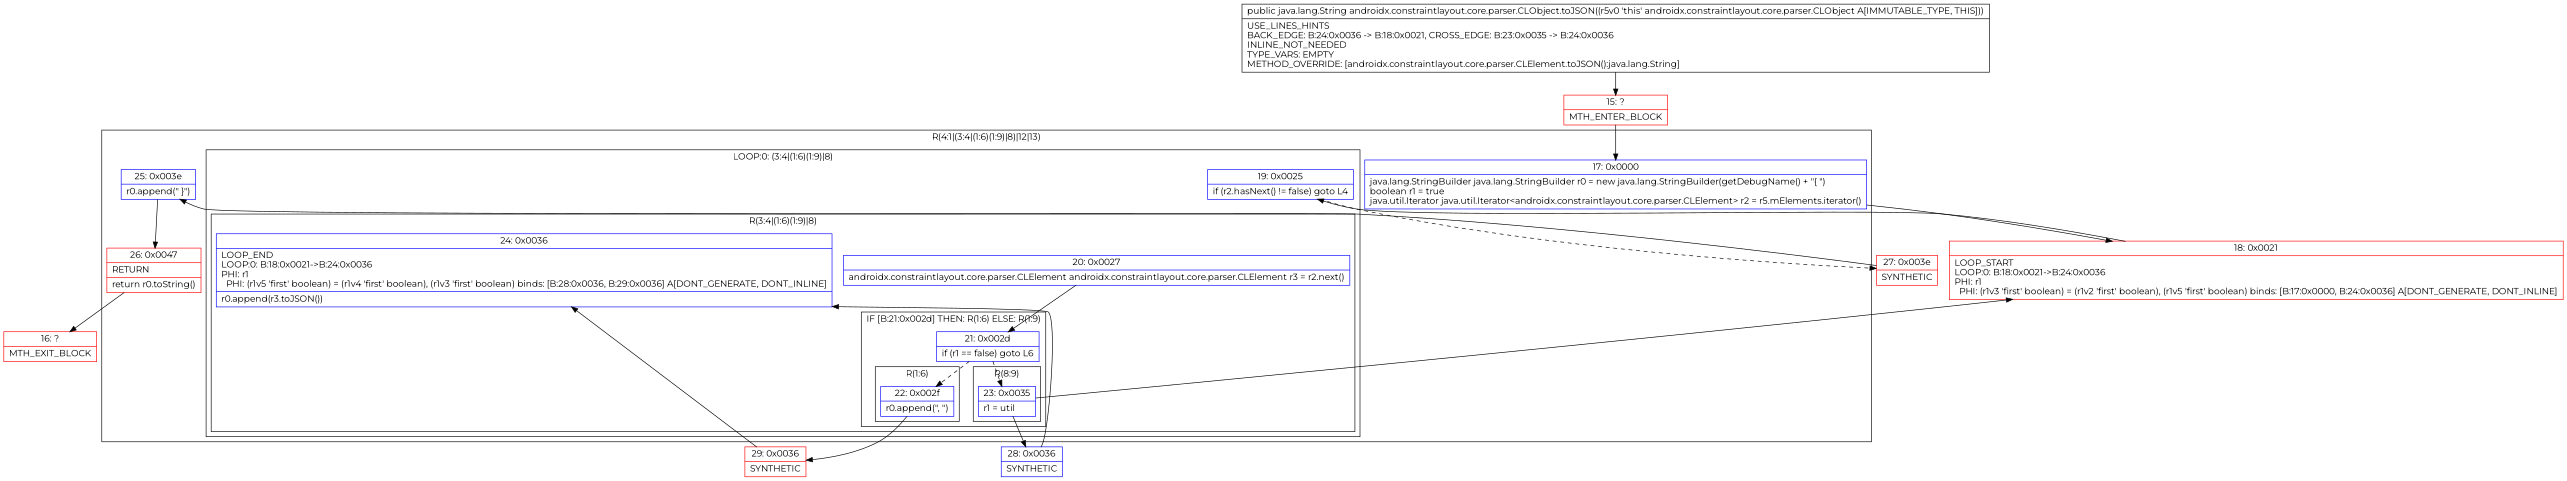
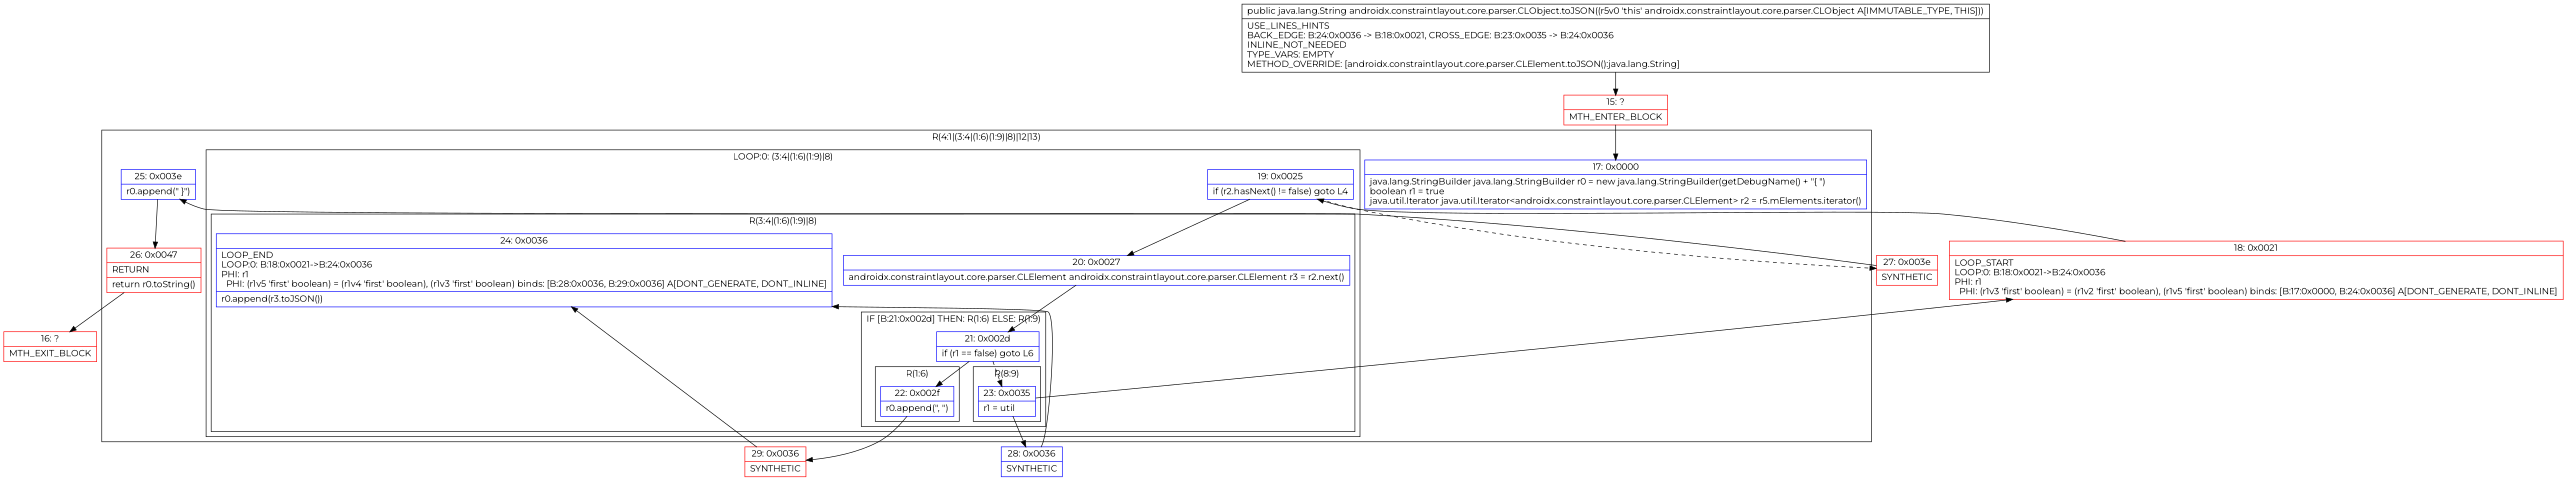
edge "17: 0x0000" -> "18: 0x0021": removed
edge "19: 0x0025" -> "20: 0x0027": added
edge "21: 0x002d" -> "22: 0x002f": style dashed -> solid
